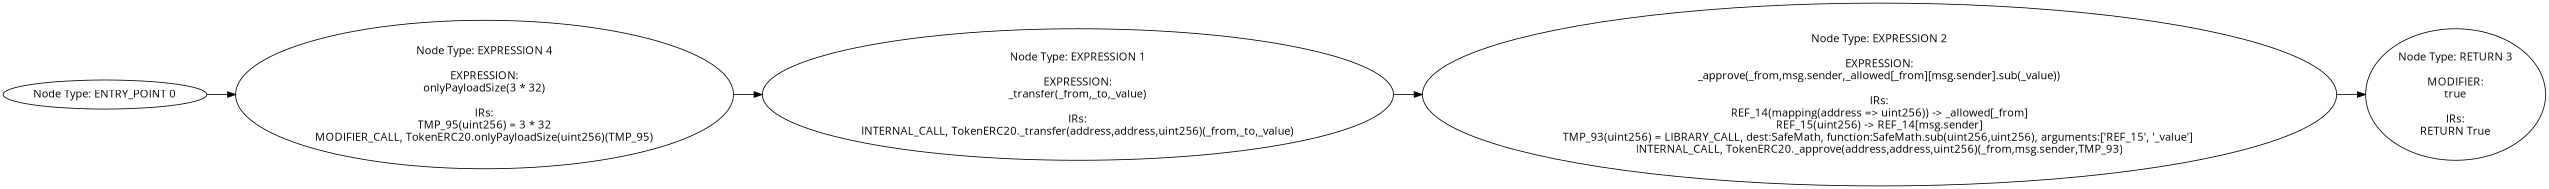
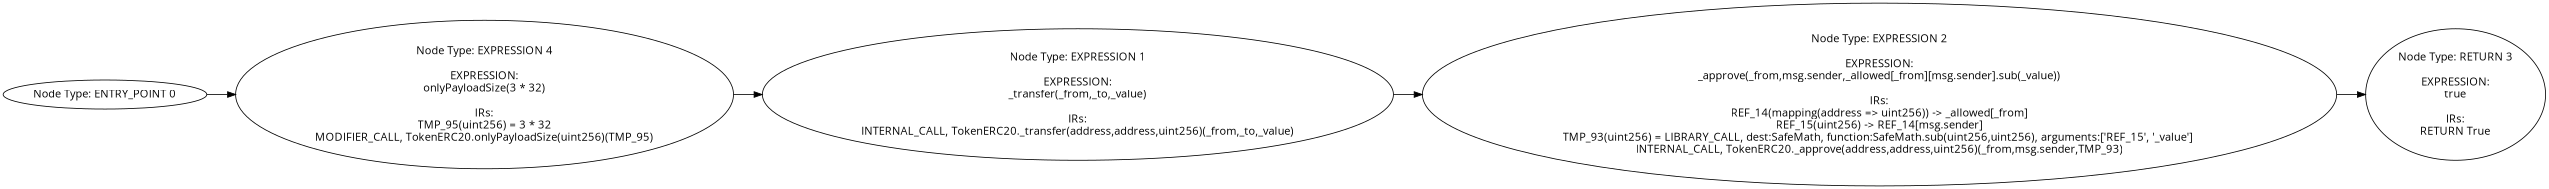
node "Node Type: RETURN 3 MODIFIER: true IRs: RETURN True": label "Node Type: RETURN 3 MODIFIER: true IRs: RETURN True" -> "Node Type: RETURN 3 EXPRESSION: true IRs: RETURN True"
